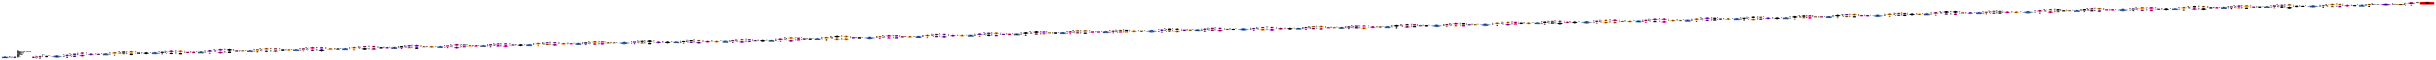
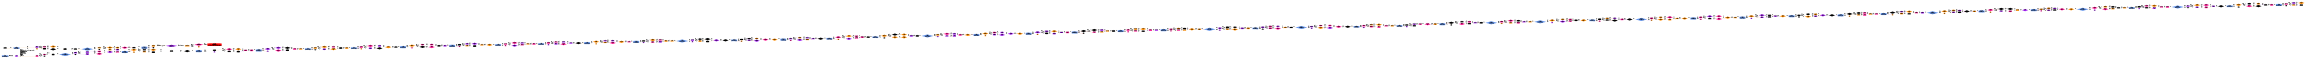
node "6981 @ N36 main": removed
node "6619 @ N39 main": removed
